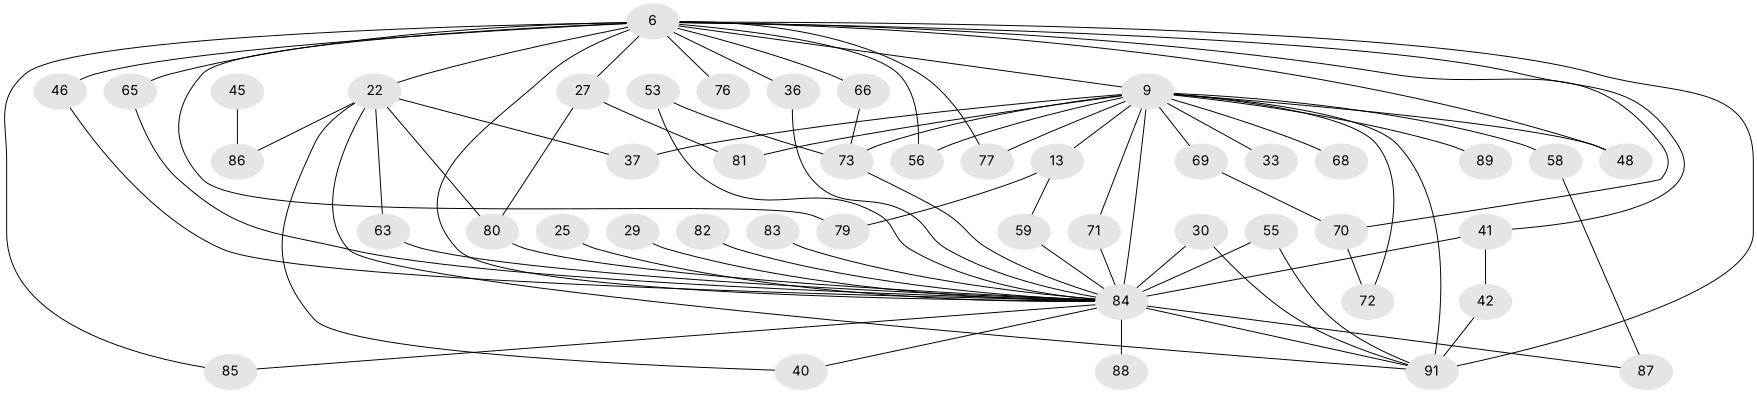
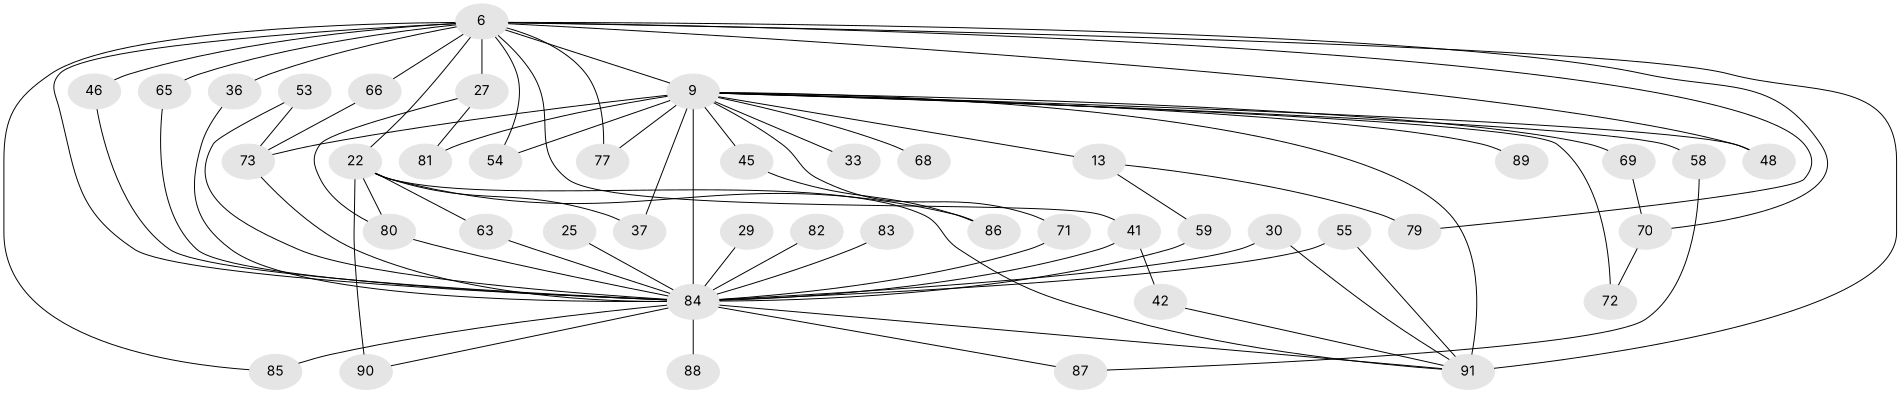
node "76": removed
edge "9" -- "45": added
node "56": label "56" -> "54"
node "40": label "40" -> "90"
